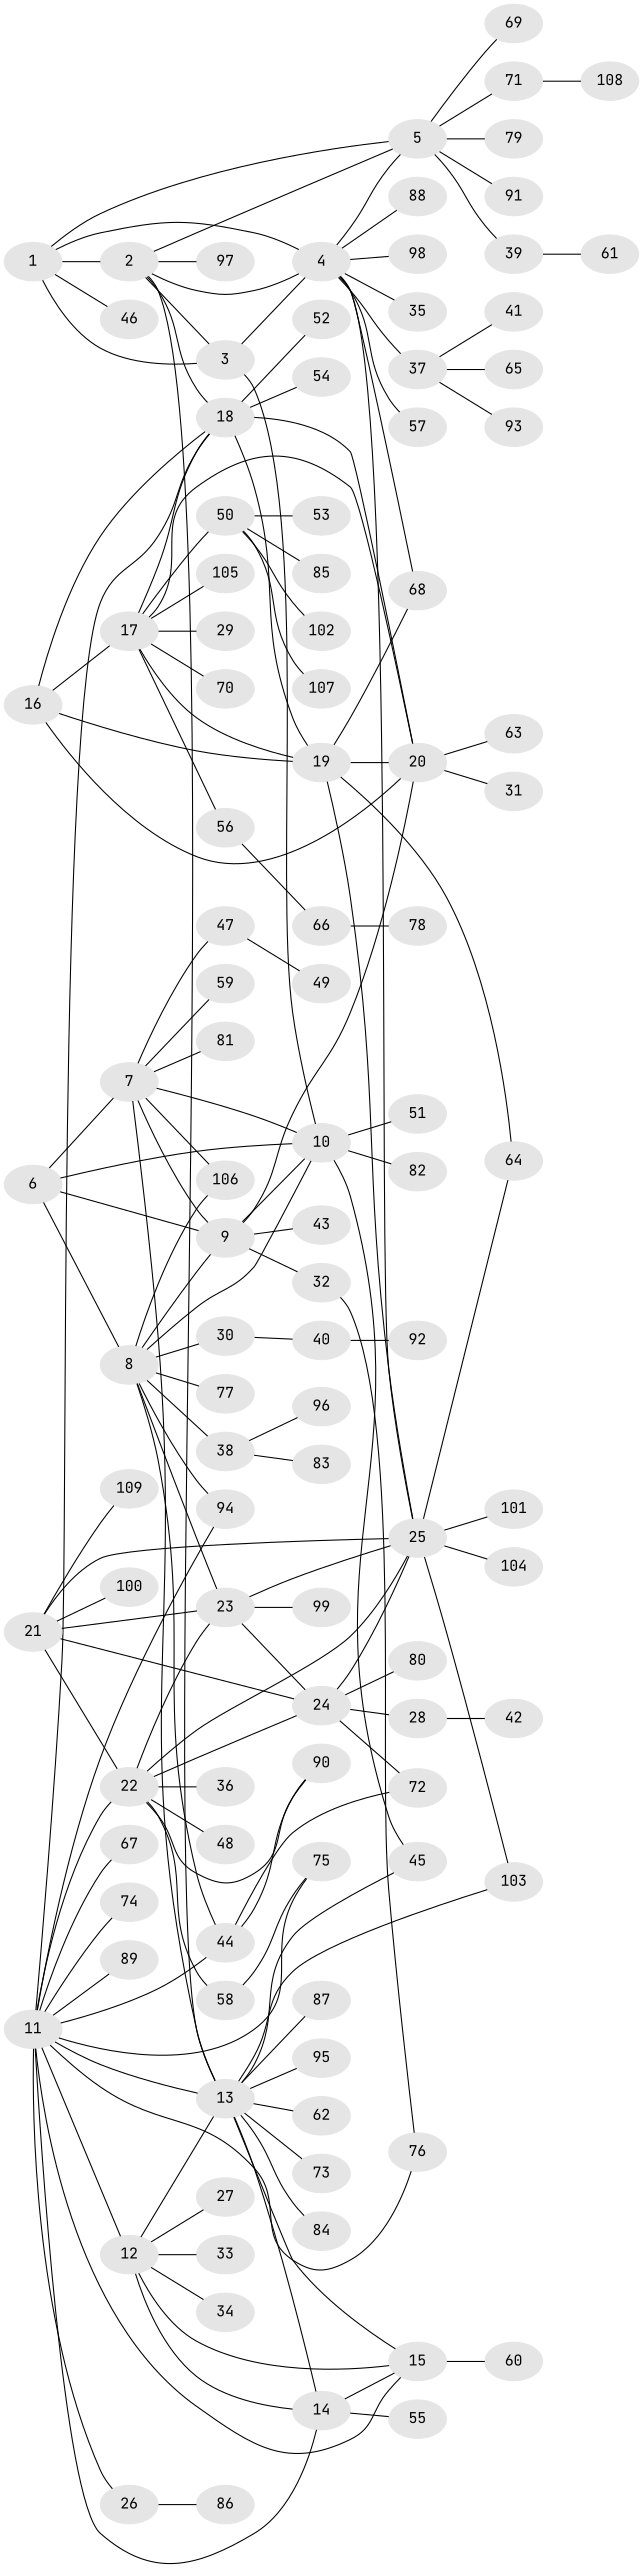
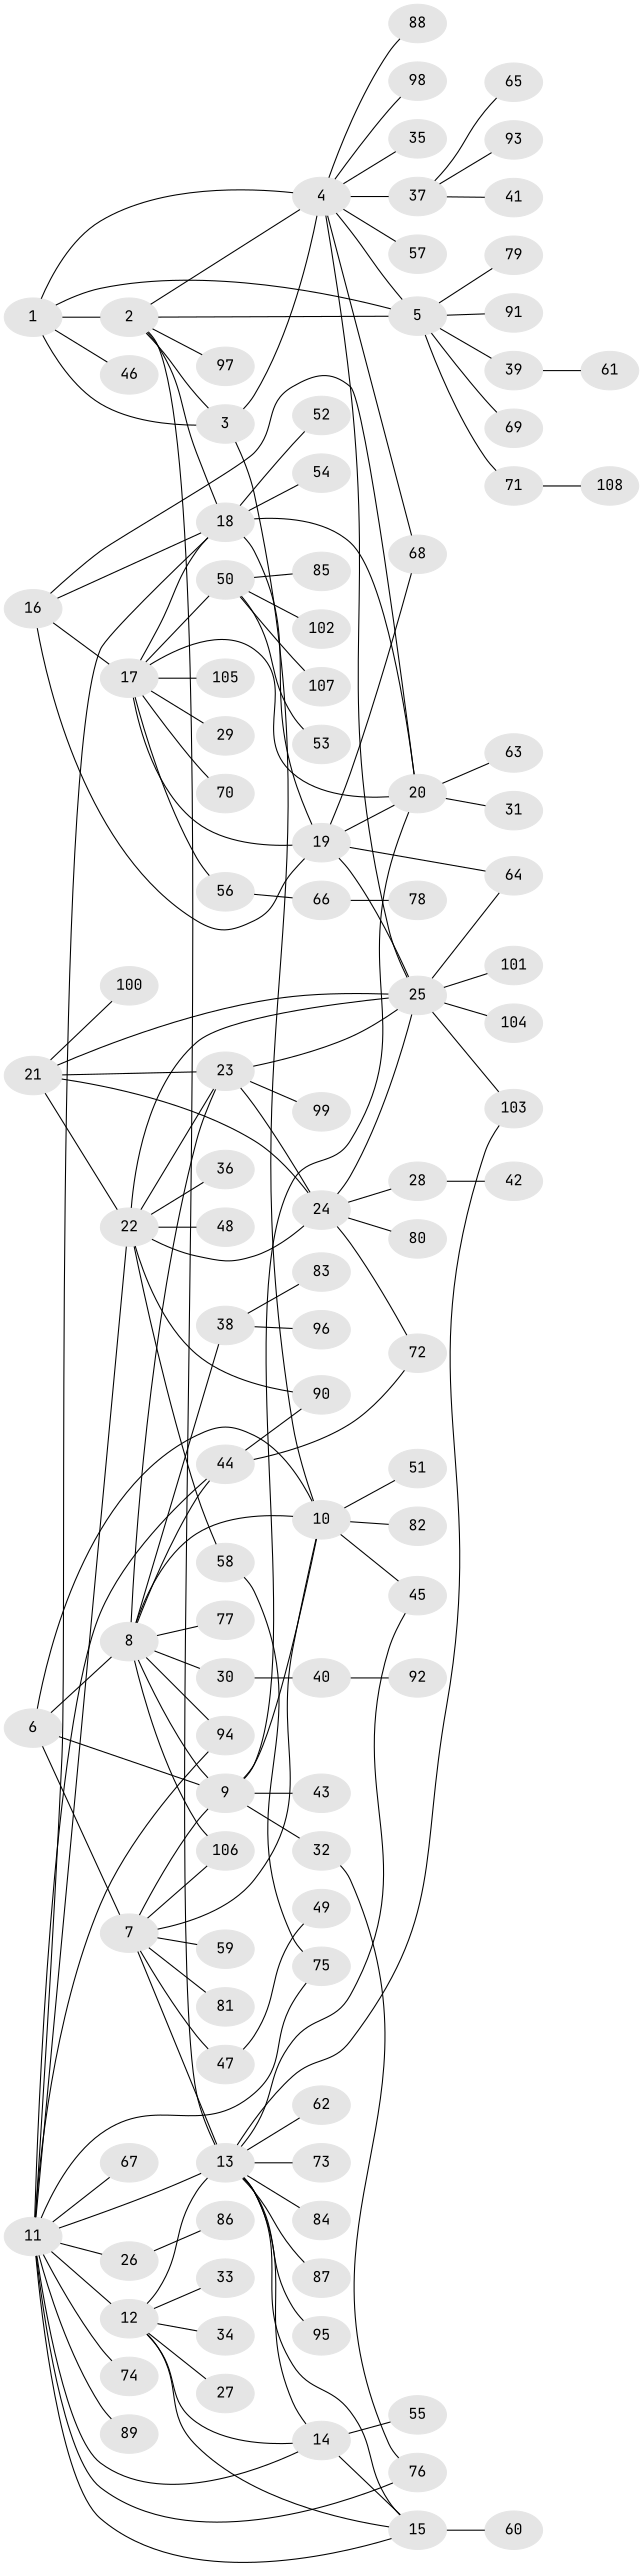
node "109": removed
